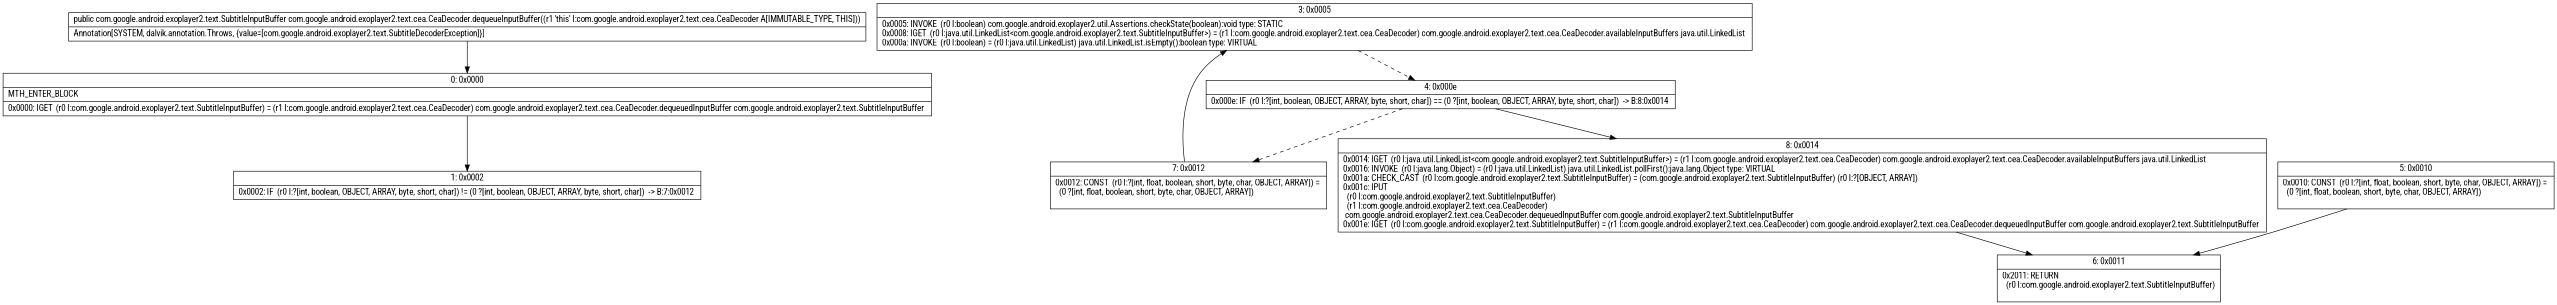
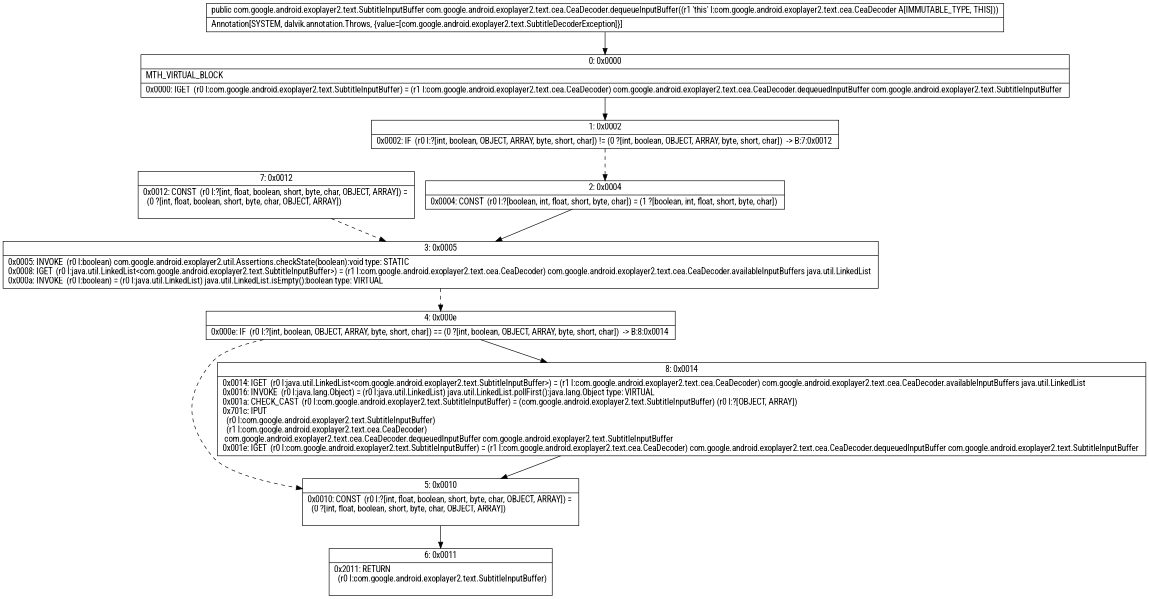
node "0: 0x0000": text "MTH_ENTER_BLOCK" -> "MTH_VIRTUAL_BLOCK"
edge "7: 0x0012" -> "3: 0x0005": style solid -> dashed
edge "4: 0x000e" -> "7: 0x0012": now "4: 0x000e" -> "5: 0x0010"
node "8: 0x0014": text "0x001c: IPUT" -> "0x701c: IPUT"
node "2: 0x0004": added
edge "8: 0x0014" -> "6: 0x0011": now "8: 0x0014" -> "5: 0x0010"
